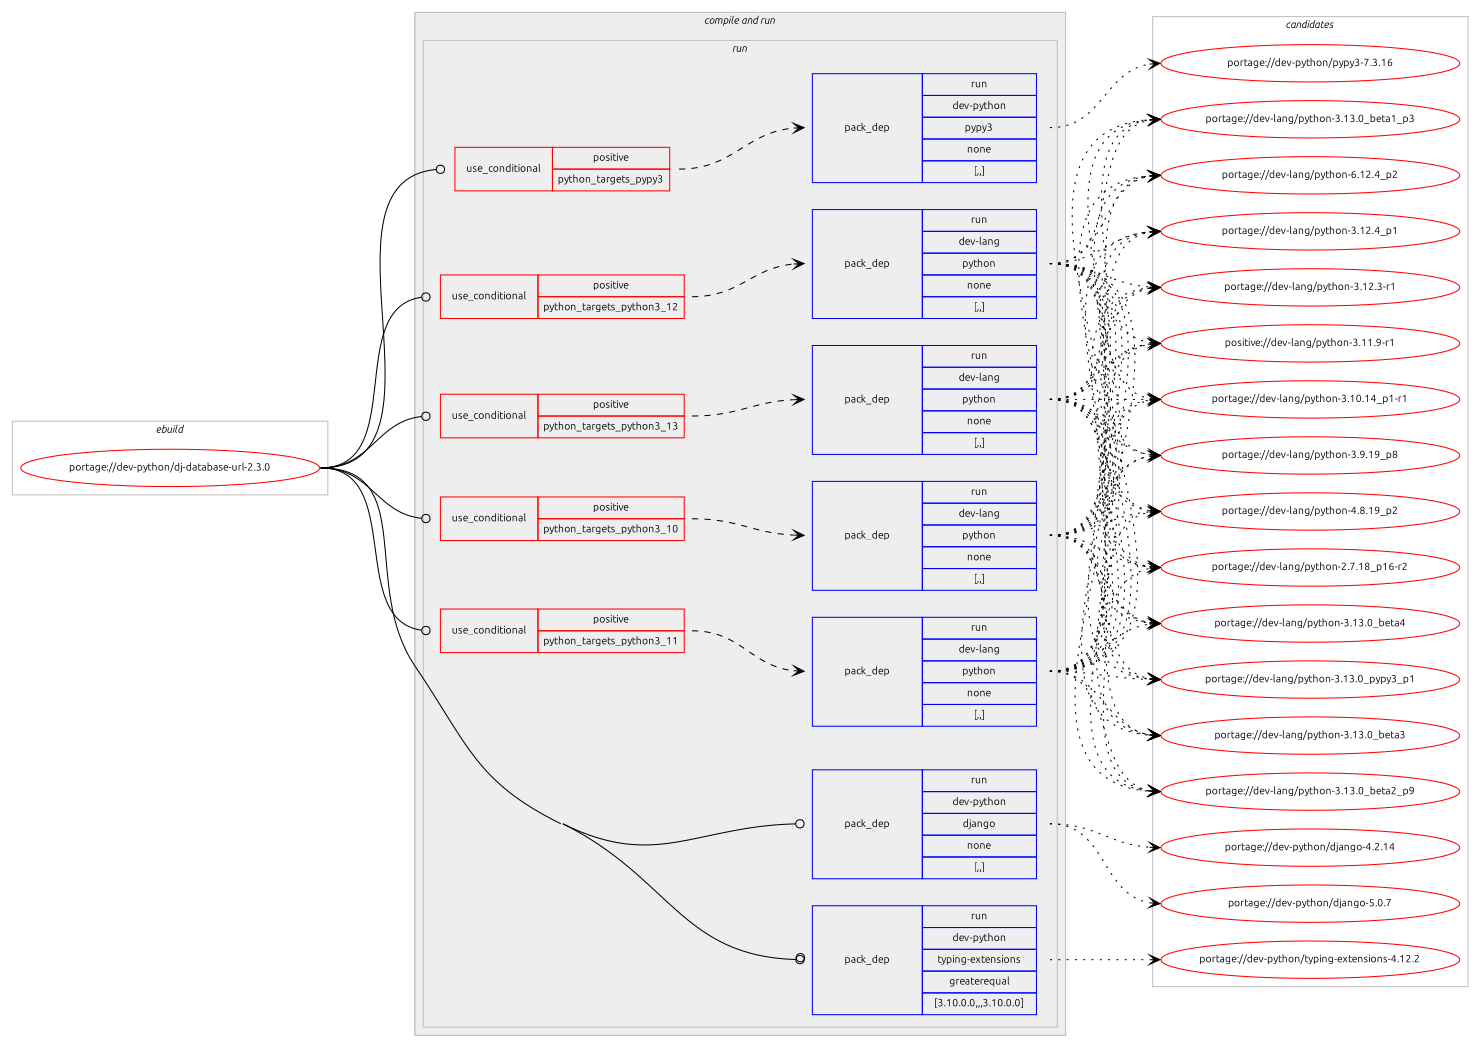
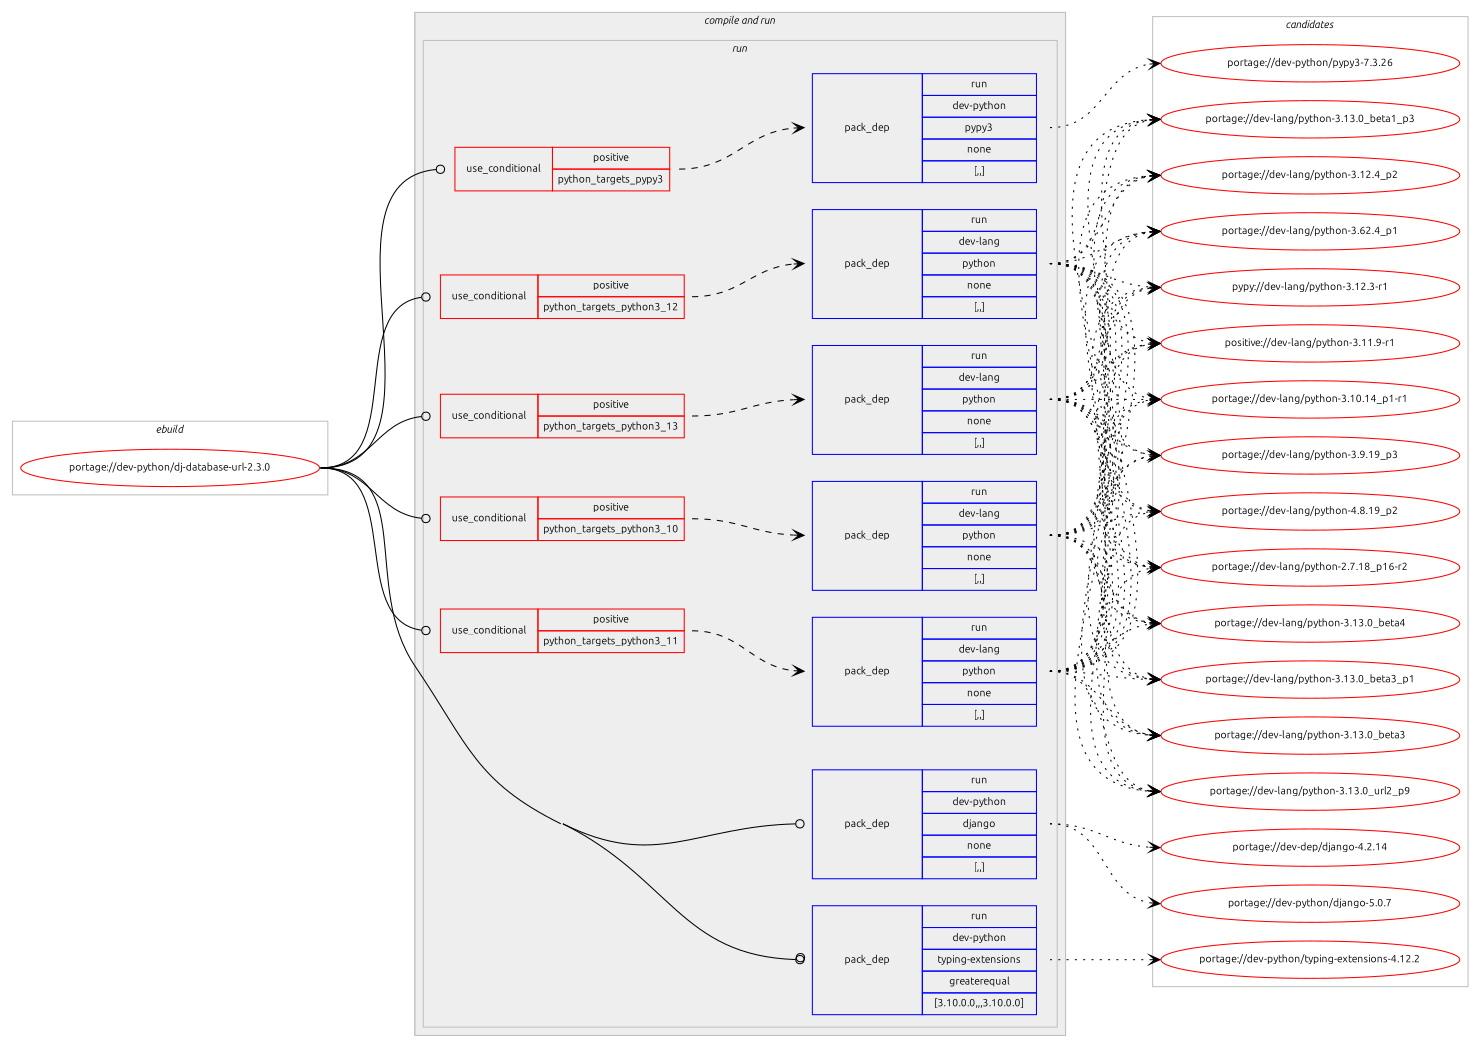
node "portage://dev-python/pypy3-7.3.16": label "portage://dev-python/pypy3-7.3.16" -> "portage://dev-python/pypy3-7.3.26"
node "portage://dev-lang/python-6.12.4_p2": label "portage://dev-lang/python-6.12.4_p2" -> "portage://dev-lang/python-3.12.4_p2"
node "portage://dev-lang/python-3.12.4_p1": label "portage://dev-lang/python-3.12.4_p1" -> "portage://dev-lang/python-3.62.4_p1"
node "portage://dev-lang/python-3.12.3-r1": label "portage://dev-lang/python-3.12.3-r1" -> "pypy://dev-lang/python-3.12.3-r1"
node "portage://dev-lang/python-3.9.19_p8": label "portage://dev-lang/python-3.9.19_p8" -> "portage://dev-lang/python-3.9.19_p3"
node "portage://dev-lang/python-3.13.0_pypy3_p1": label "portage://dev-lang/python-3.13.0_pypy3_p1" -> "portage://dev-lang/python-3.13.0_beta3_p1"
node "portage://dev-lang/python-3.13.0_beta2_p9": label "portage://dev-lang/python-3.13.0_beta2_p9" -> "portage://dev-lang/python-3.13.0_url2_p9"
node "portage://dev-python/django-4.2.14": label "portage://dev-python/django-4.2.14" -> "portage://dev-dep/django-4.2.14"
